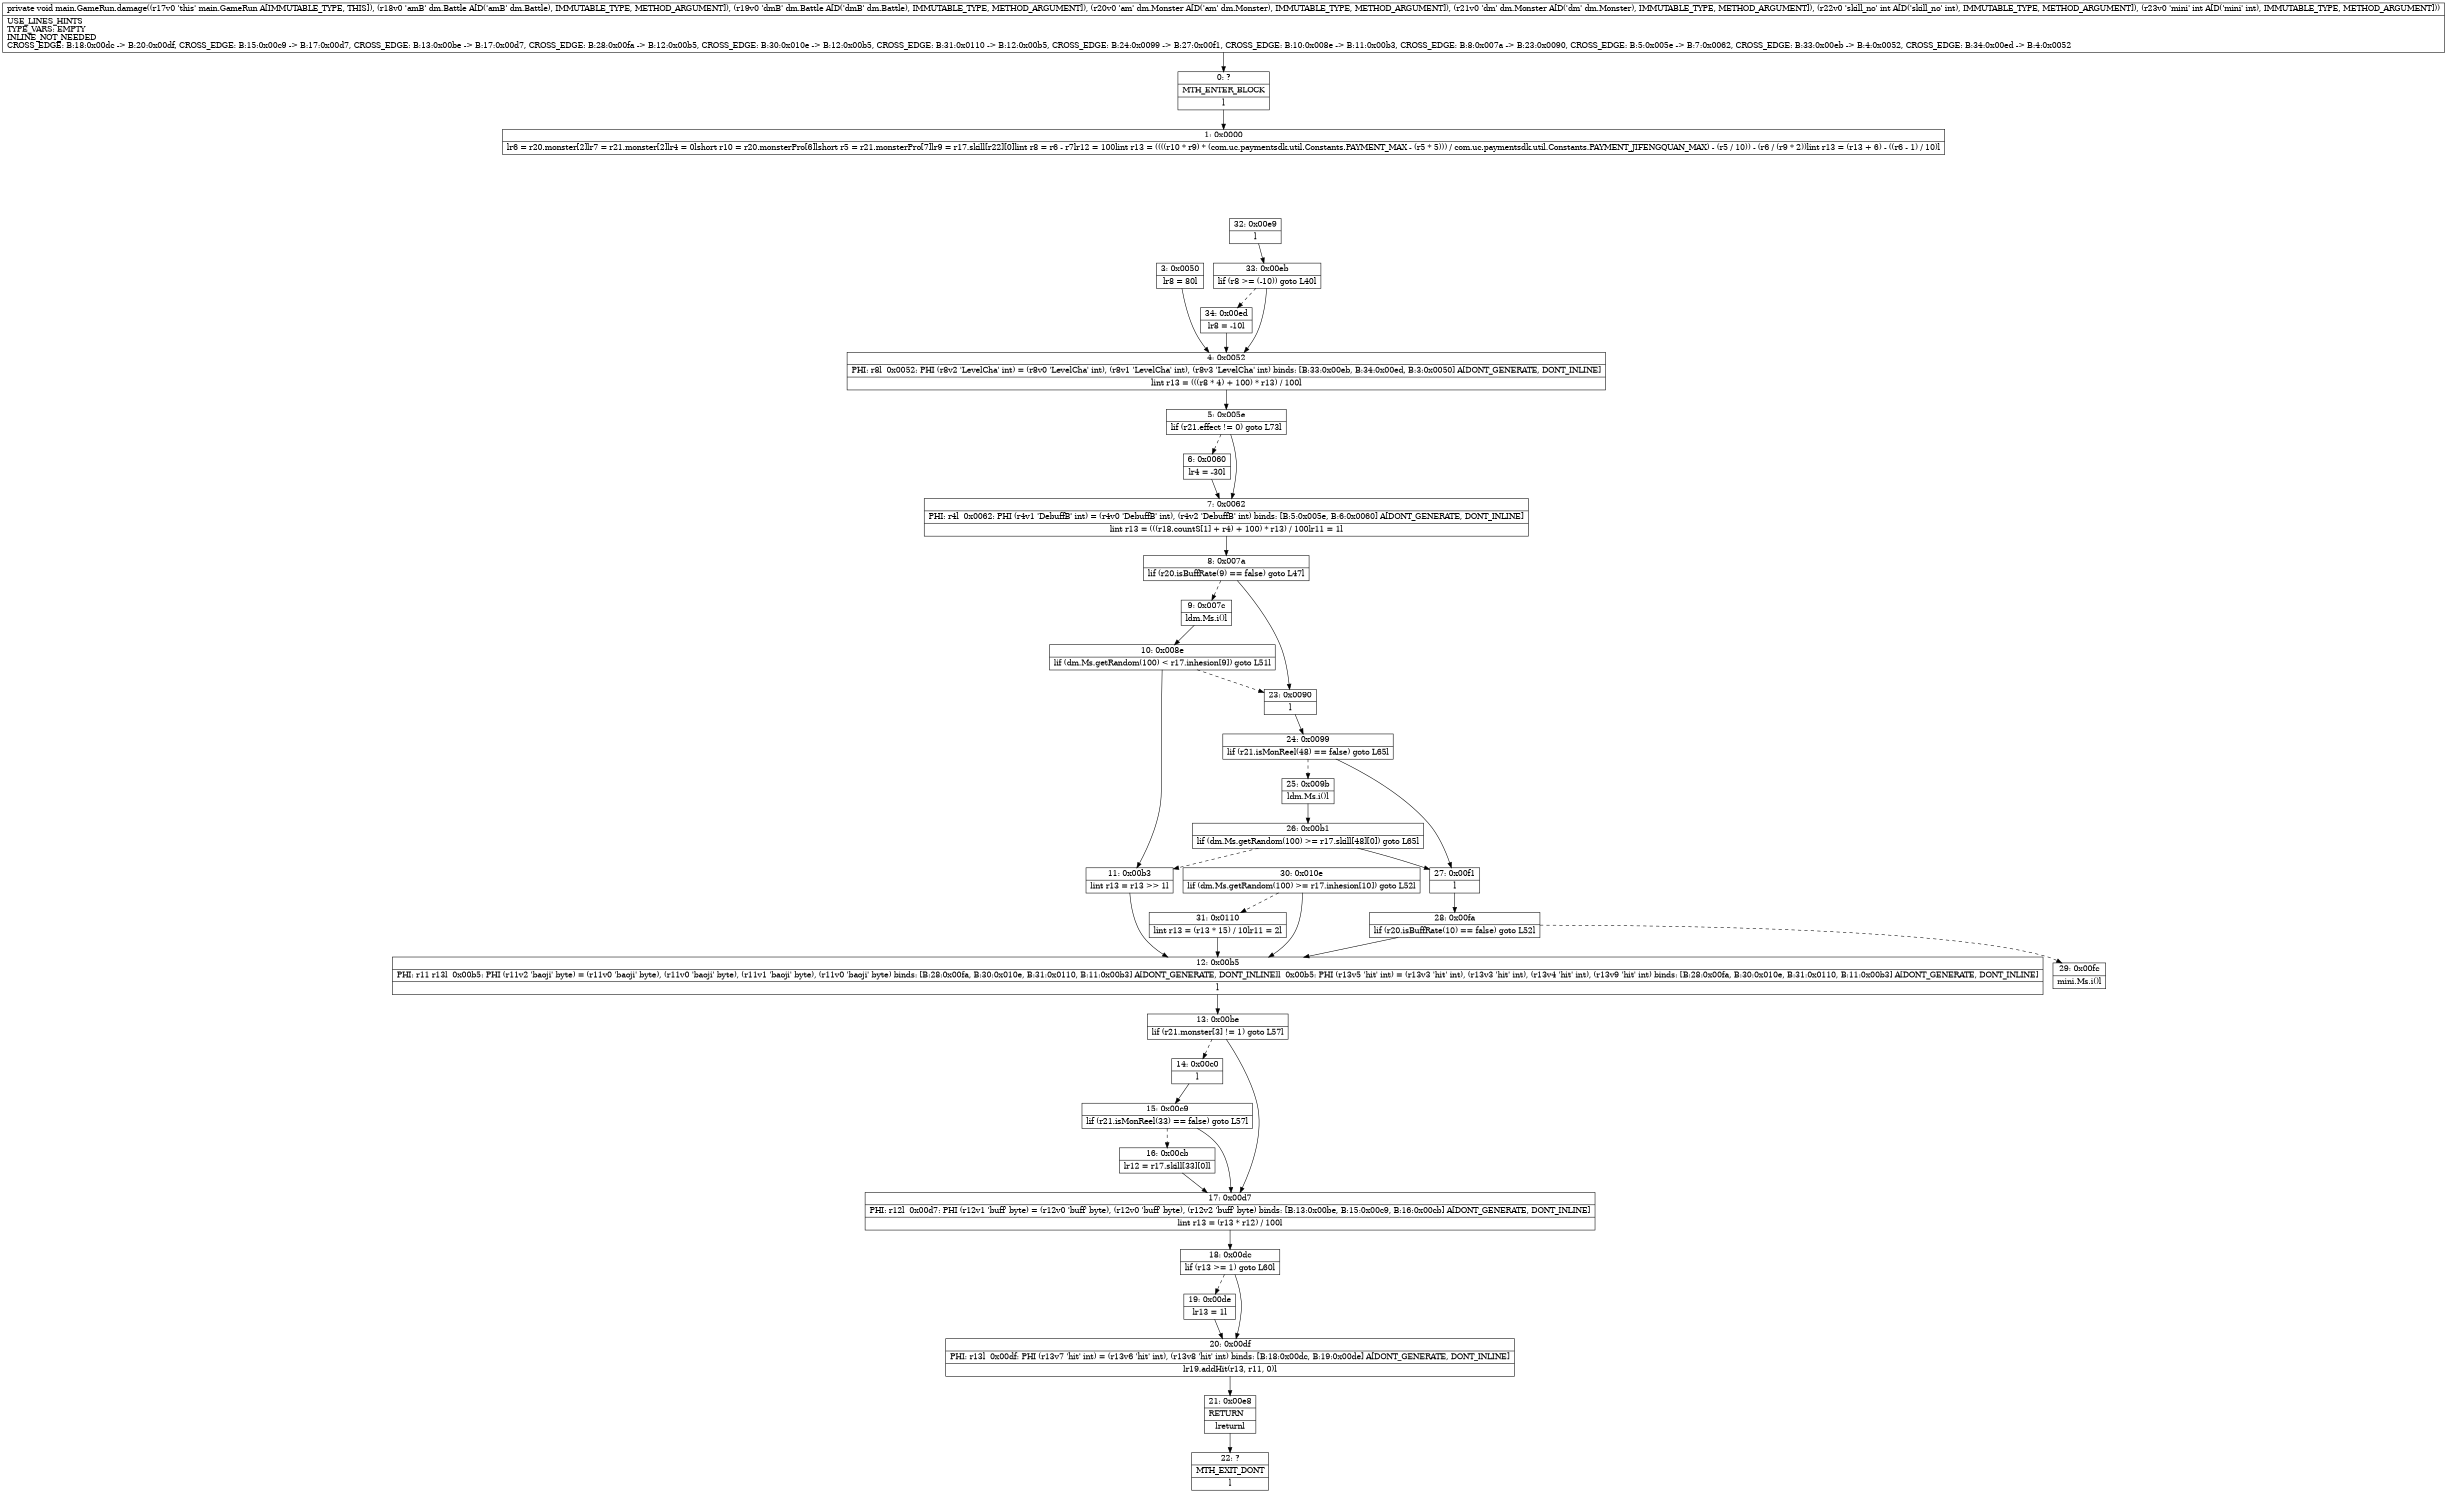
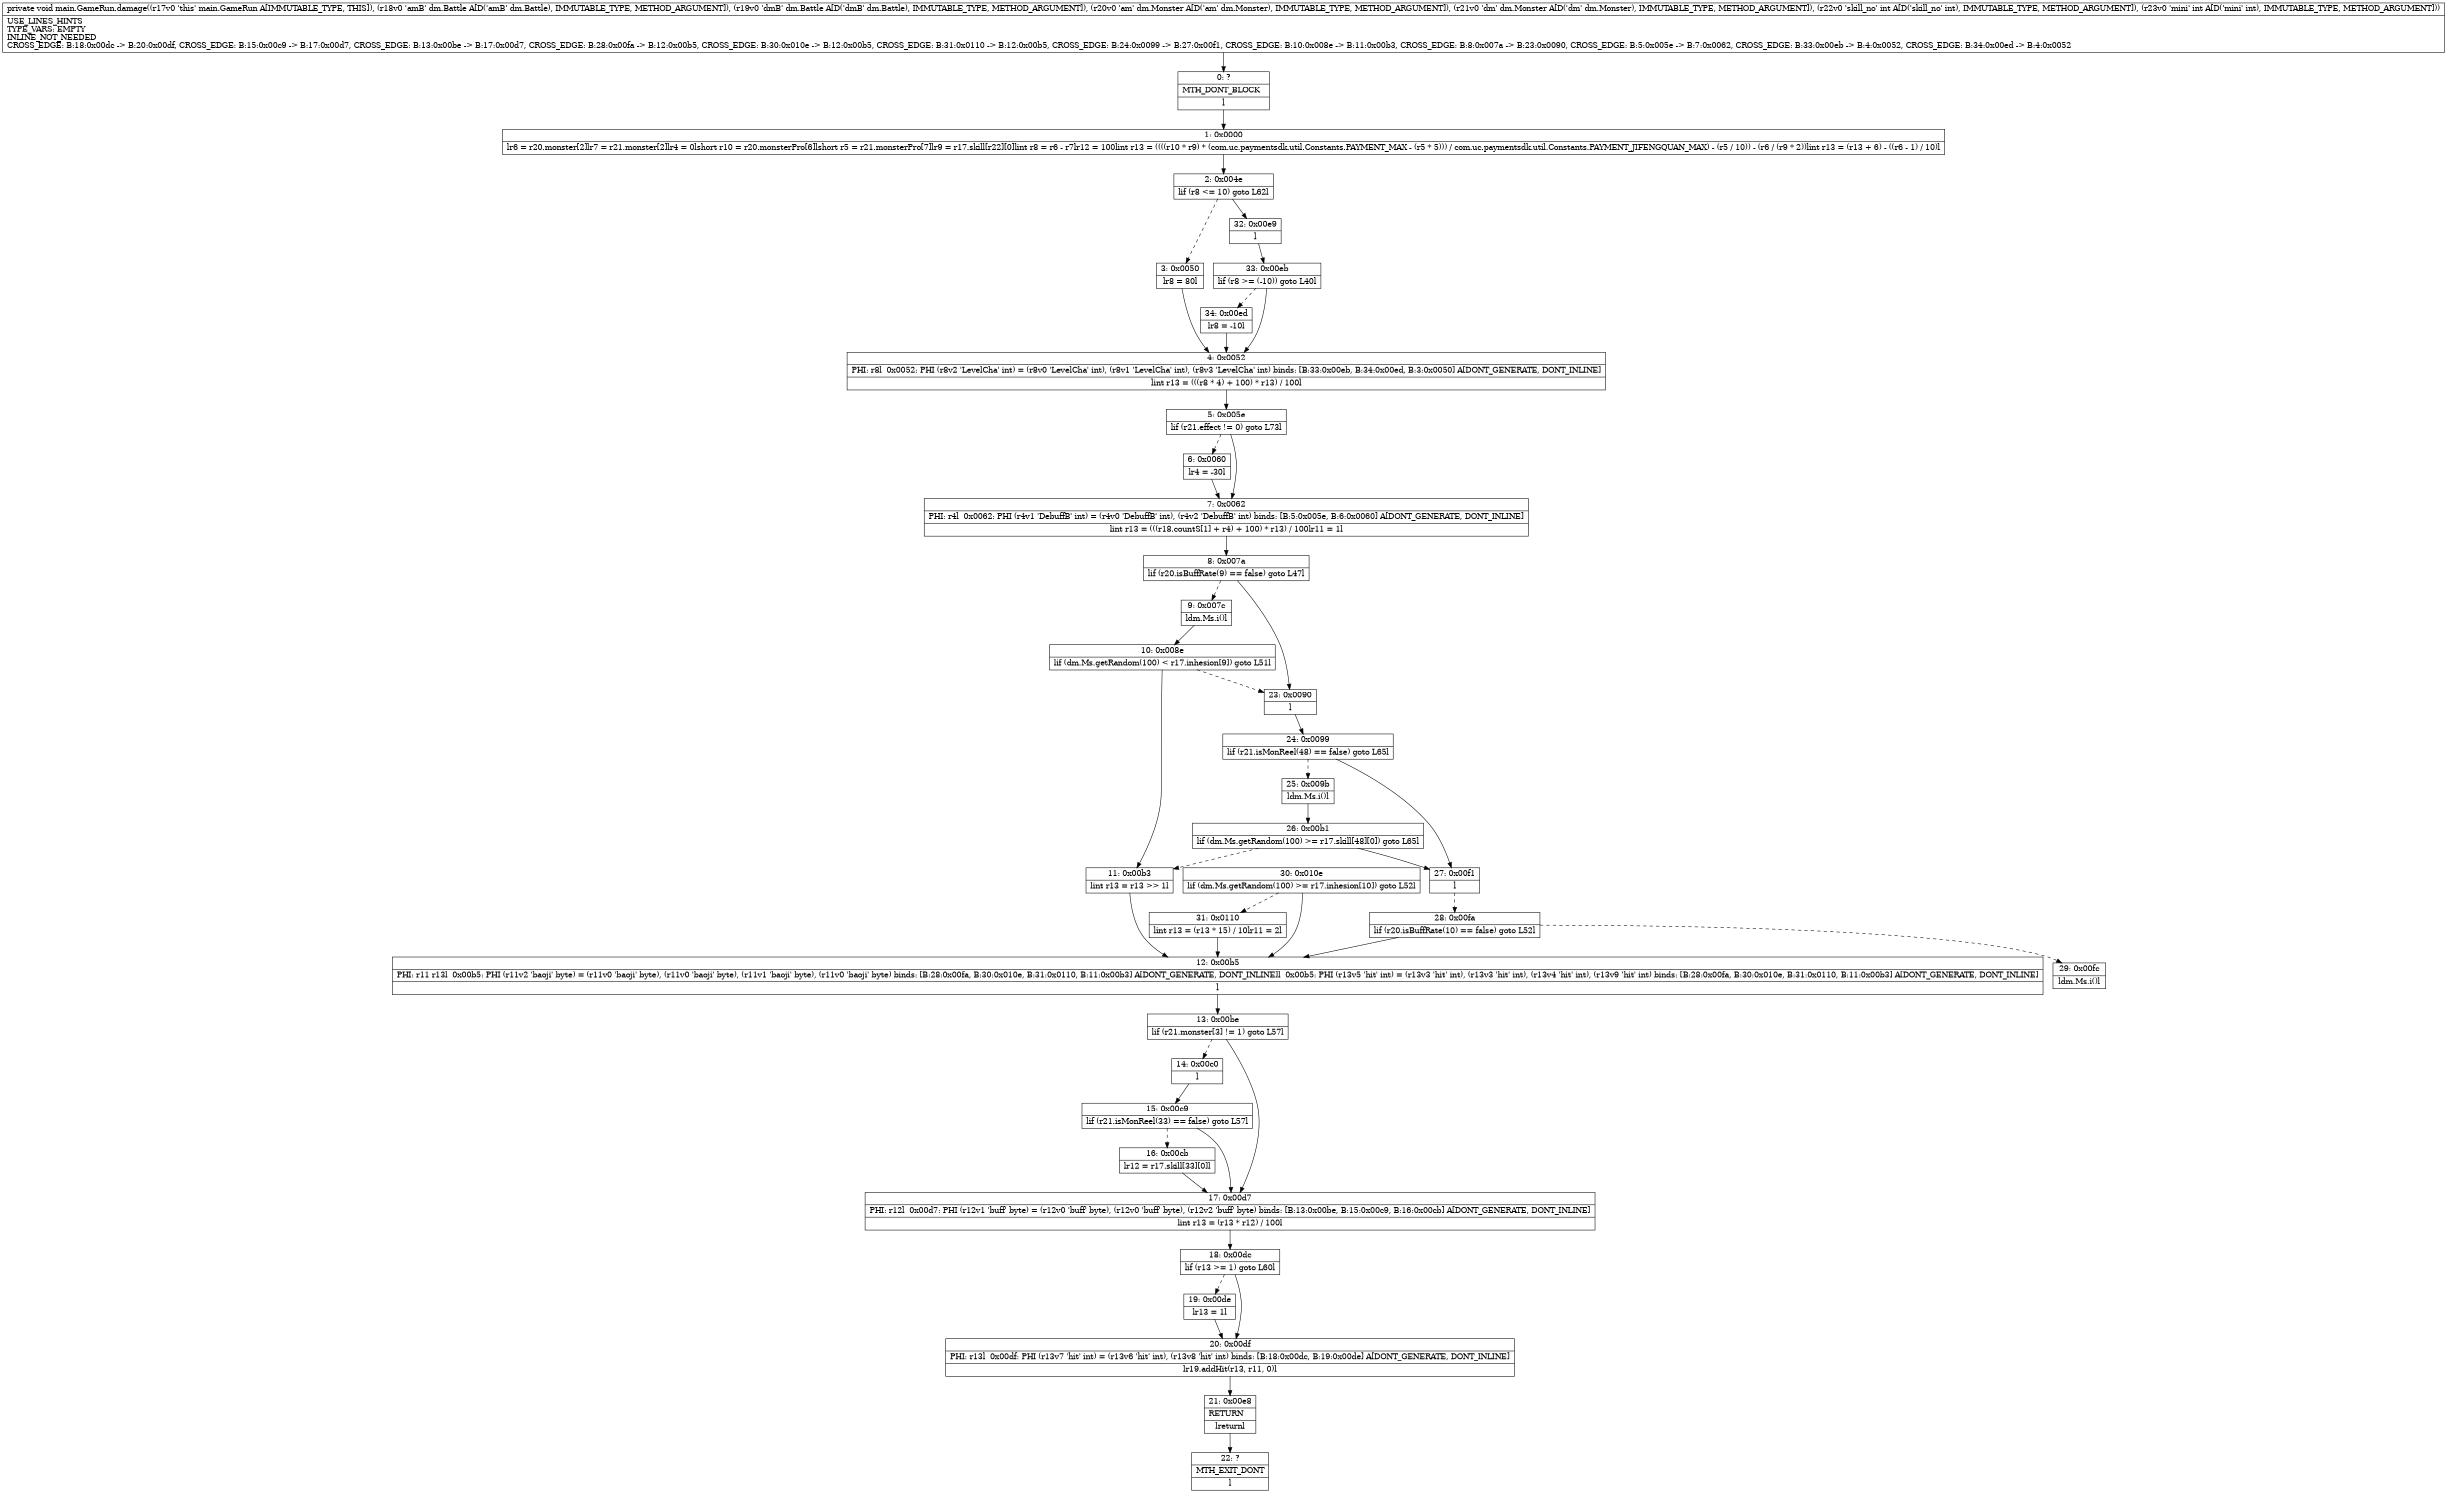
node "0: ?": text "MTH_ENTER_BLOCK" -> "MTH_DONT_BLOCK"
node "2: 0x004e": added
edge "27: 0x00f1" -> "28: 0x00fa": style solid -> dashed
node "29: 0x00fc": text "mini.Ms.i()l" -> "ldm.Ms.i()l"
